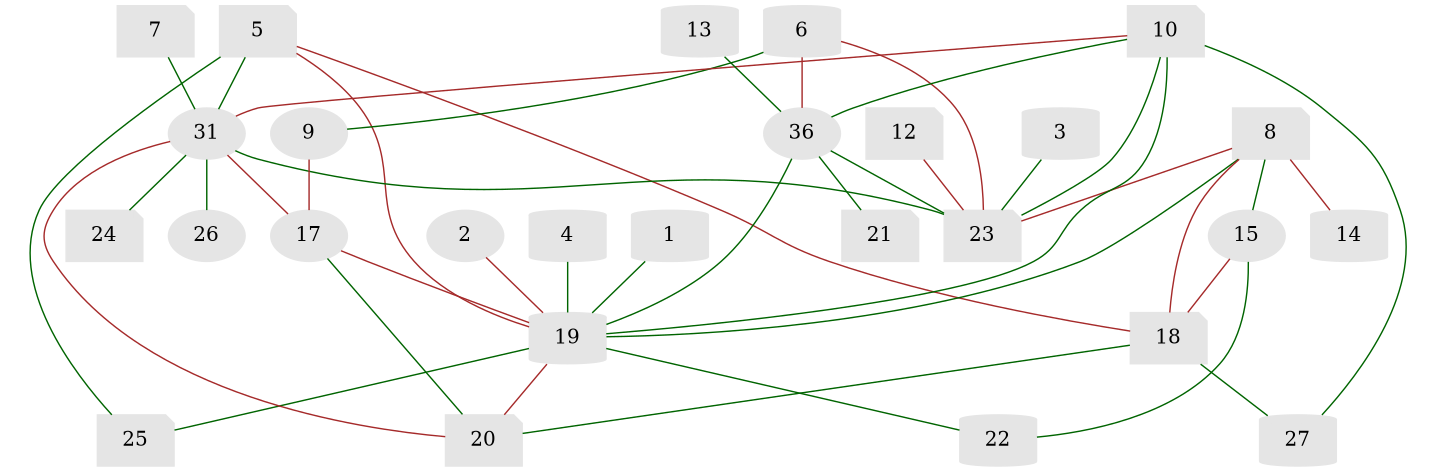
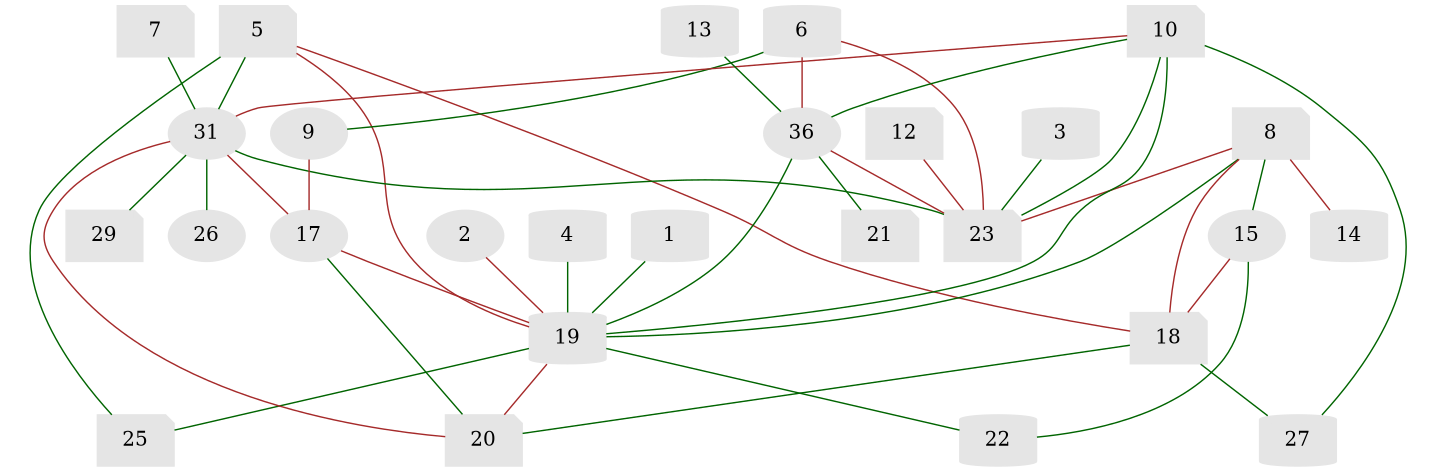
edge "36" -- "23": color darkgreen -> brown
node "24": label "24" -> "29"
